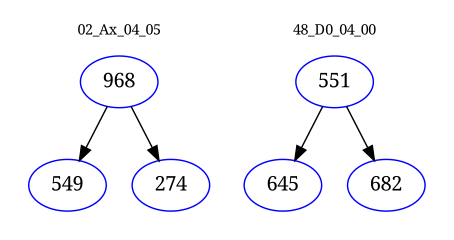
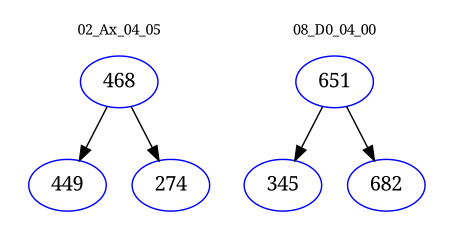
cluster "48_D0_04_00": label "48_D0_04_00" -> "08_D0_04_00"
node "968": label "968" -> "468"
node "551": label "551" -> "651"
node "549": label "549" -> "449"
node "645": label "645" -> "345"
